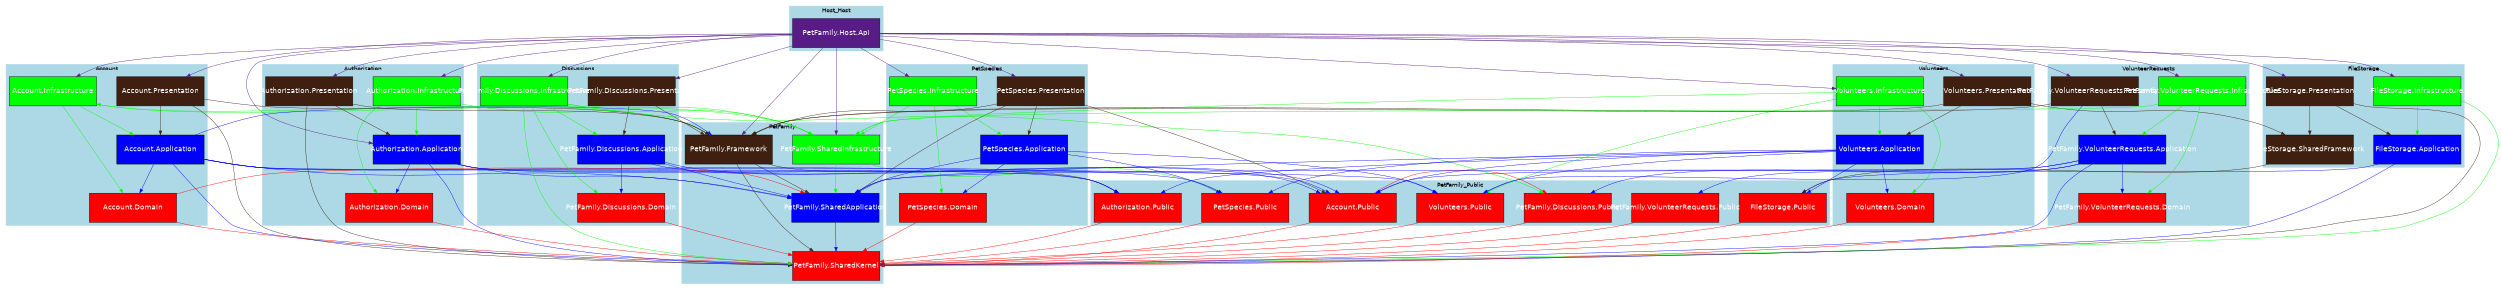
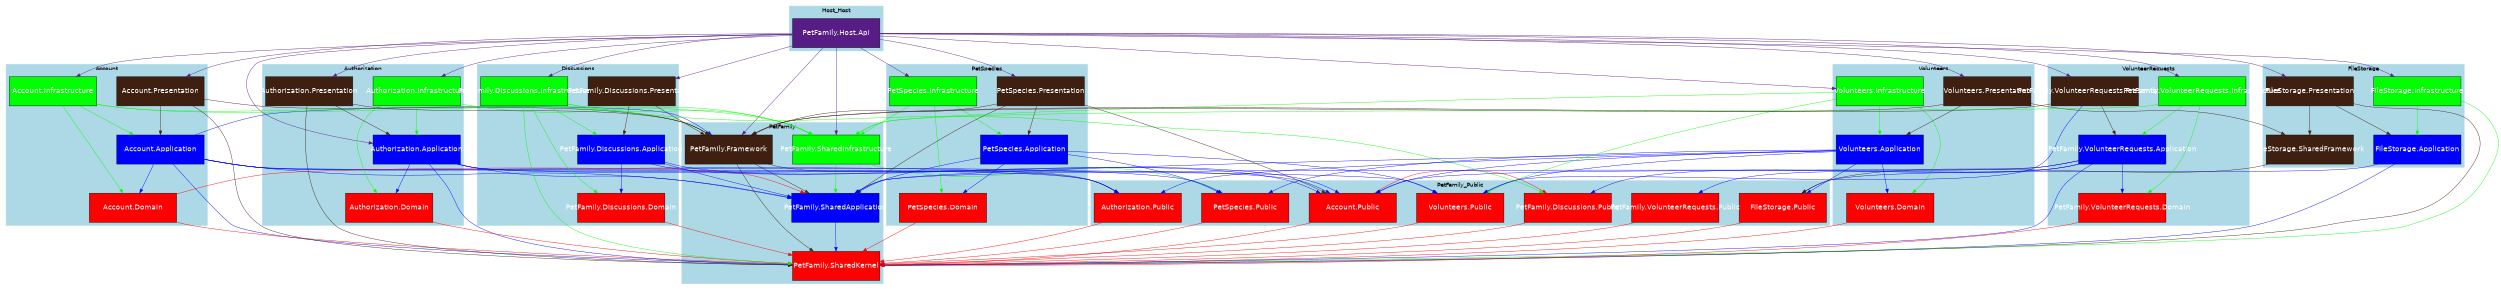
edge "PetFamily.SharedInfrastructure" -> "Account.Infrastructure": reversed
